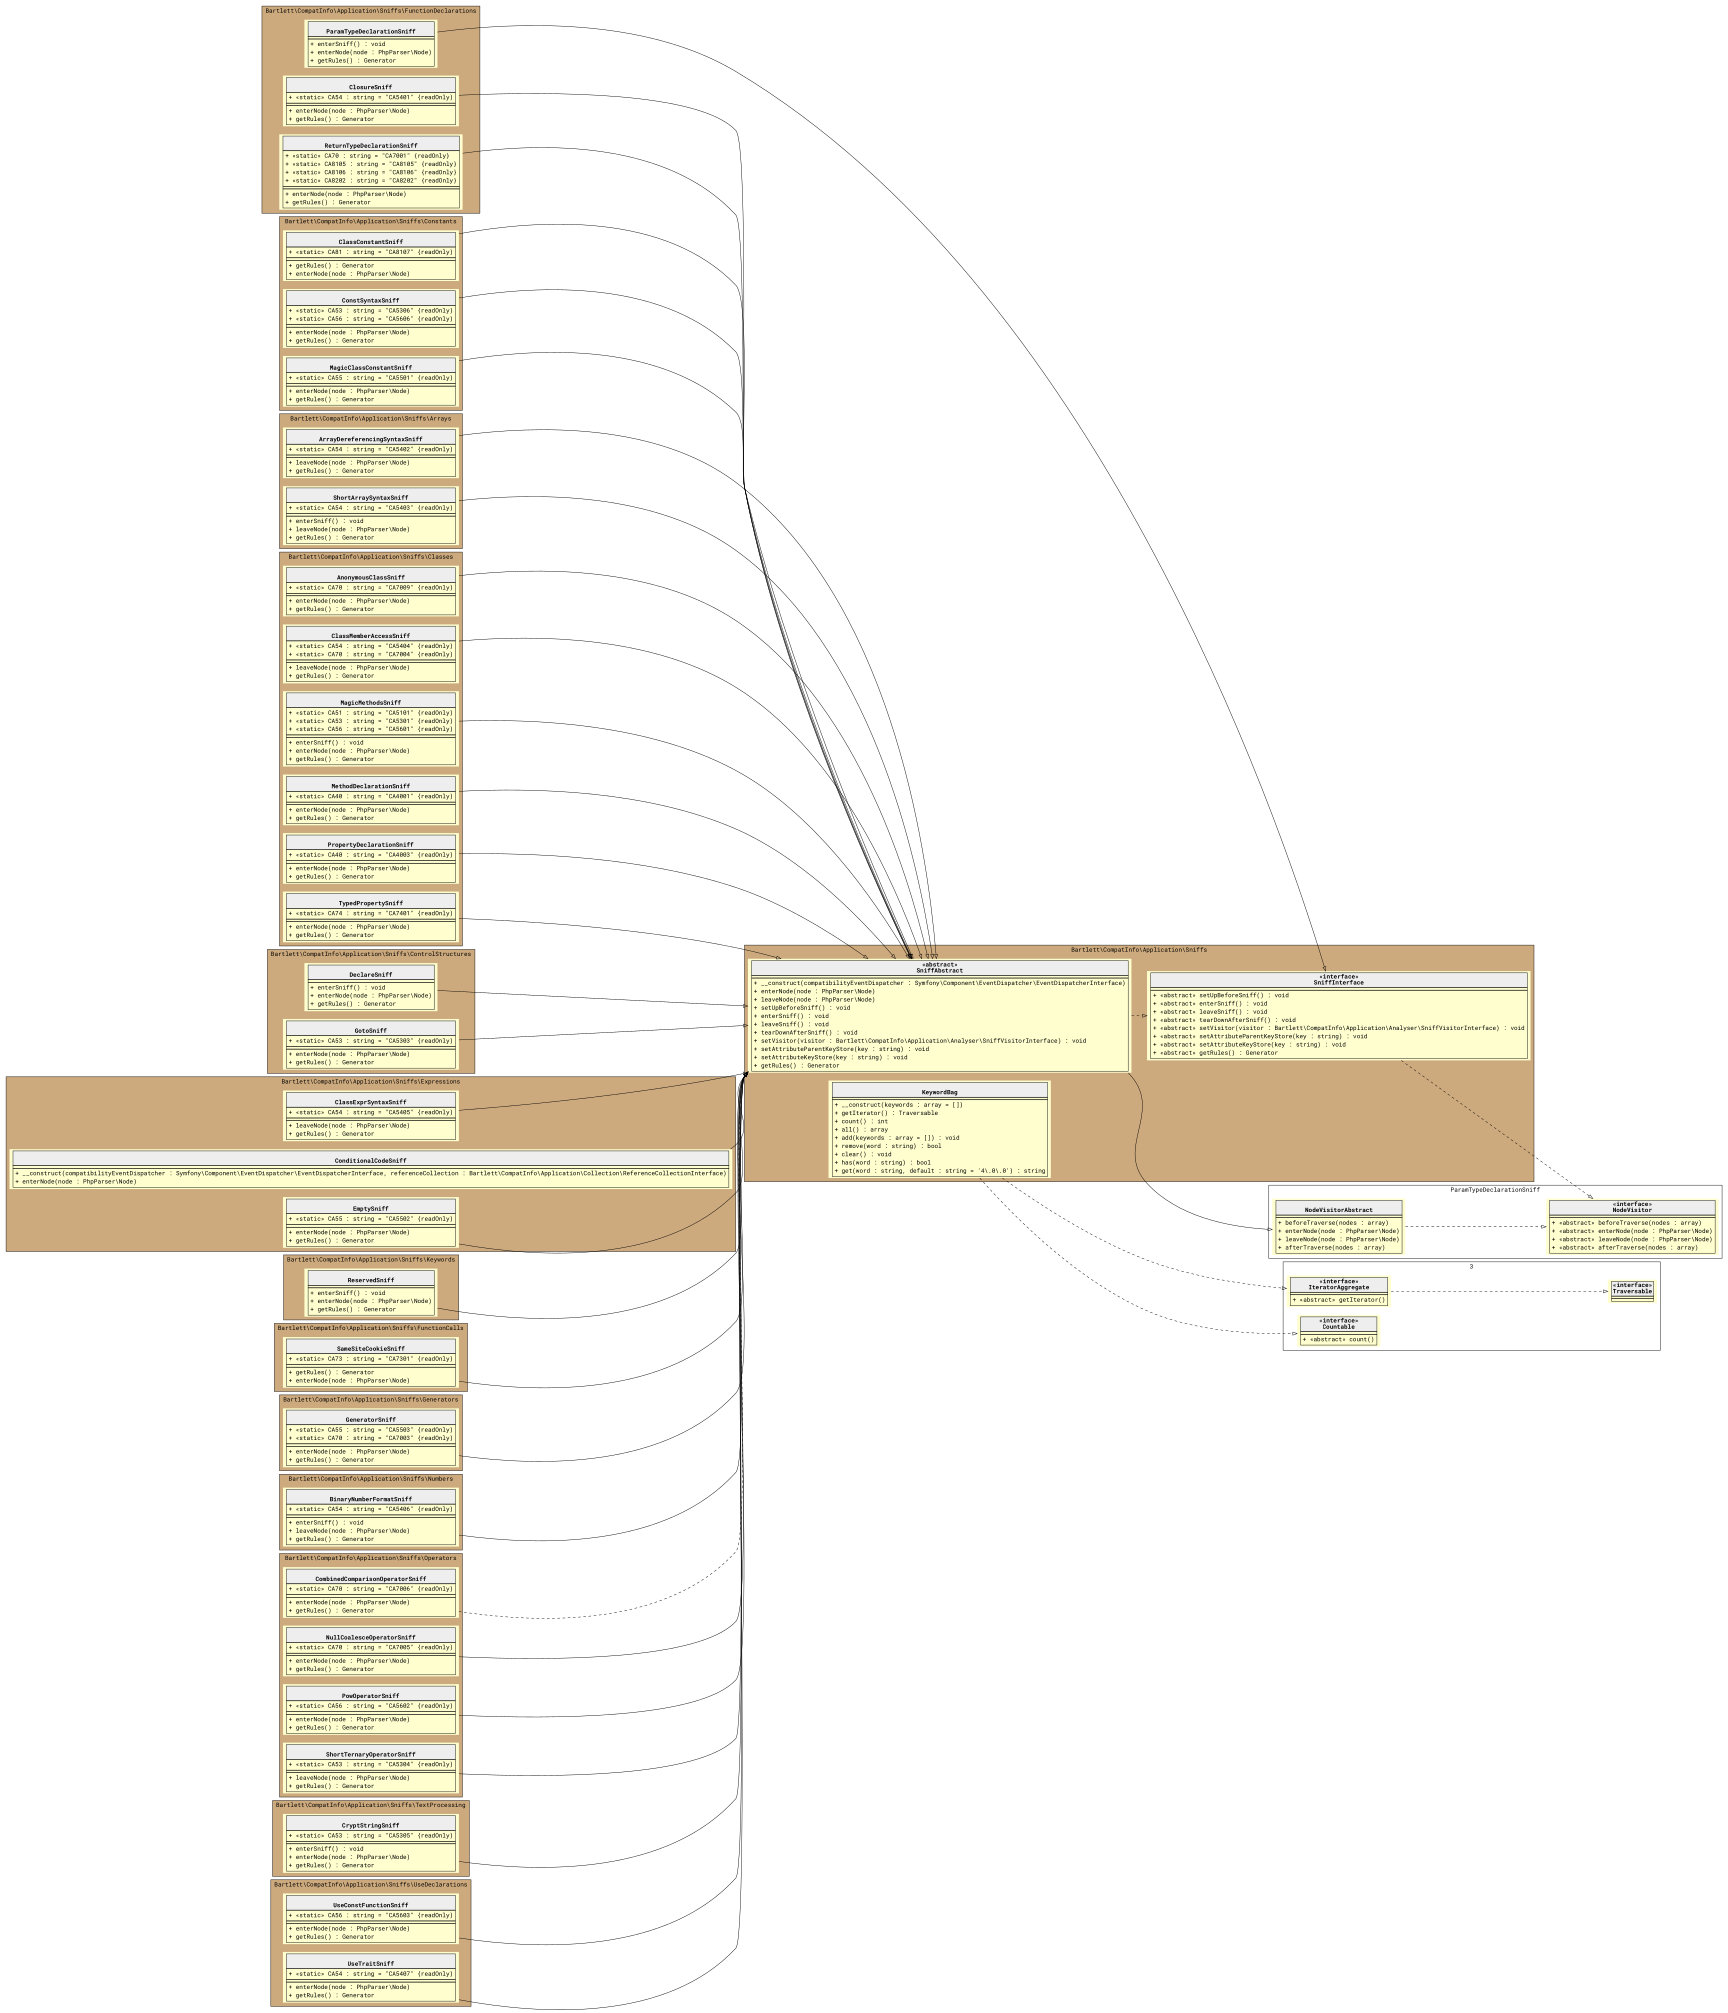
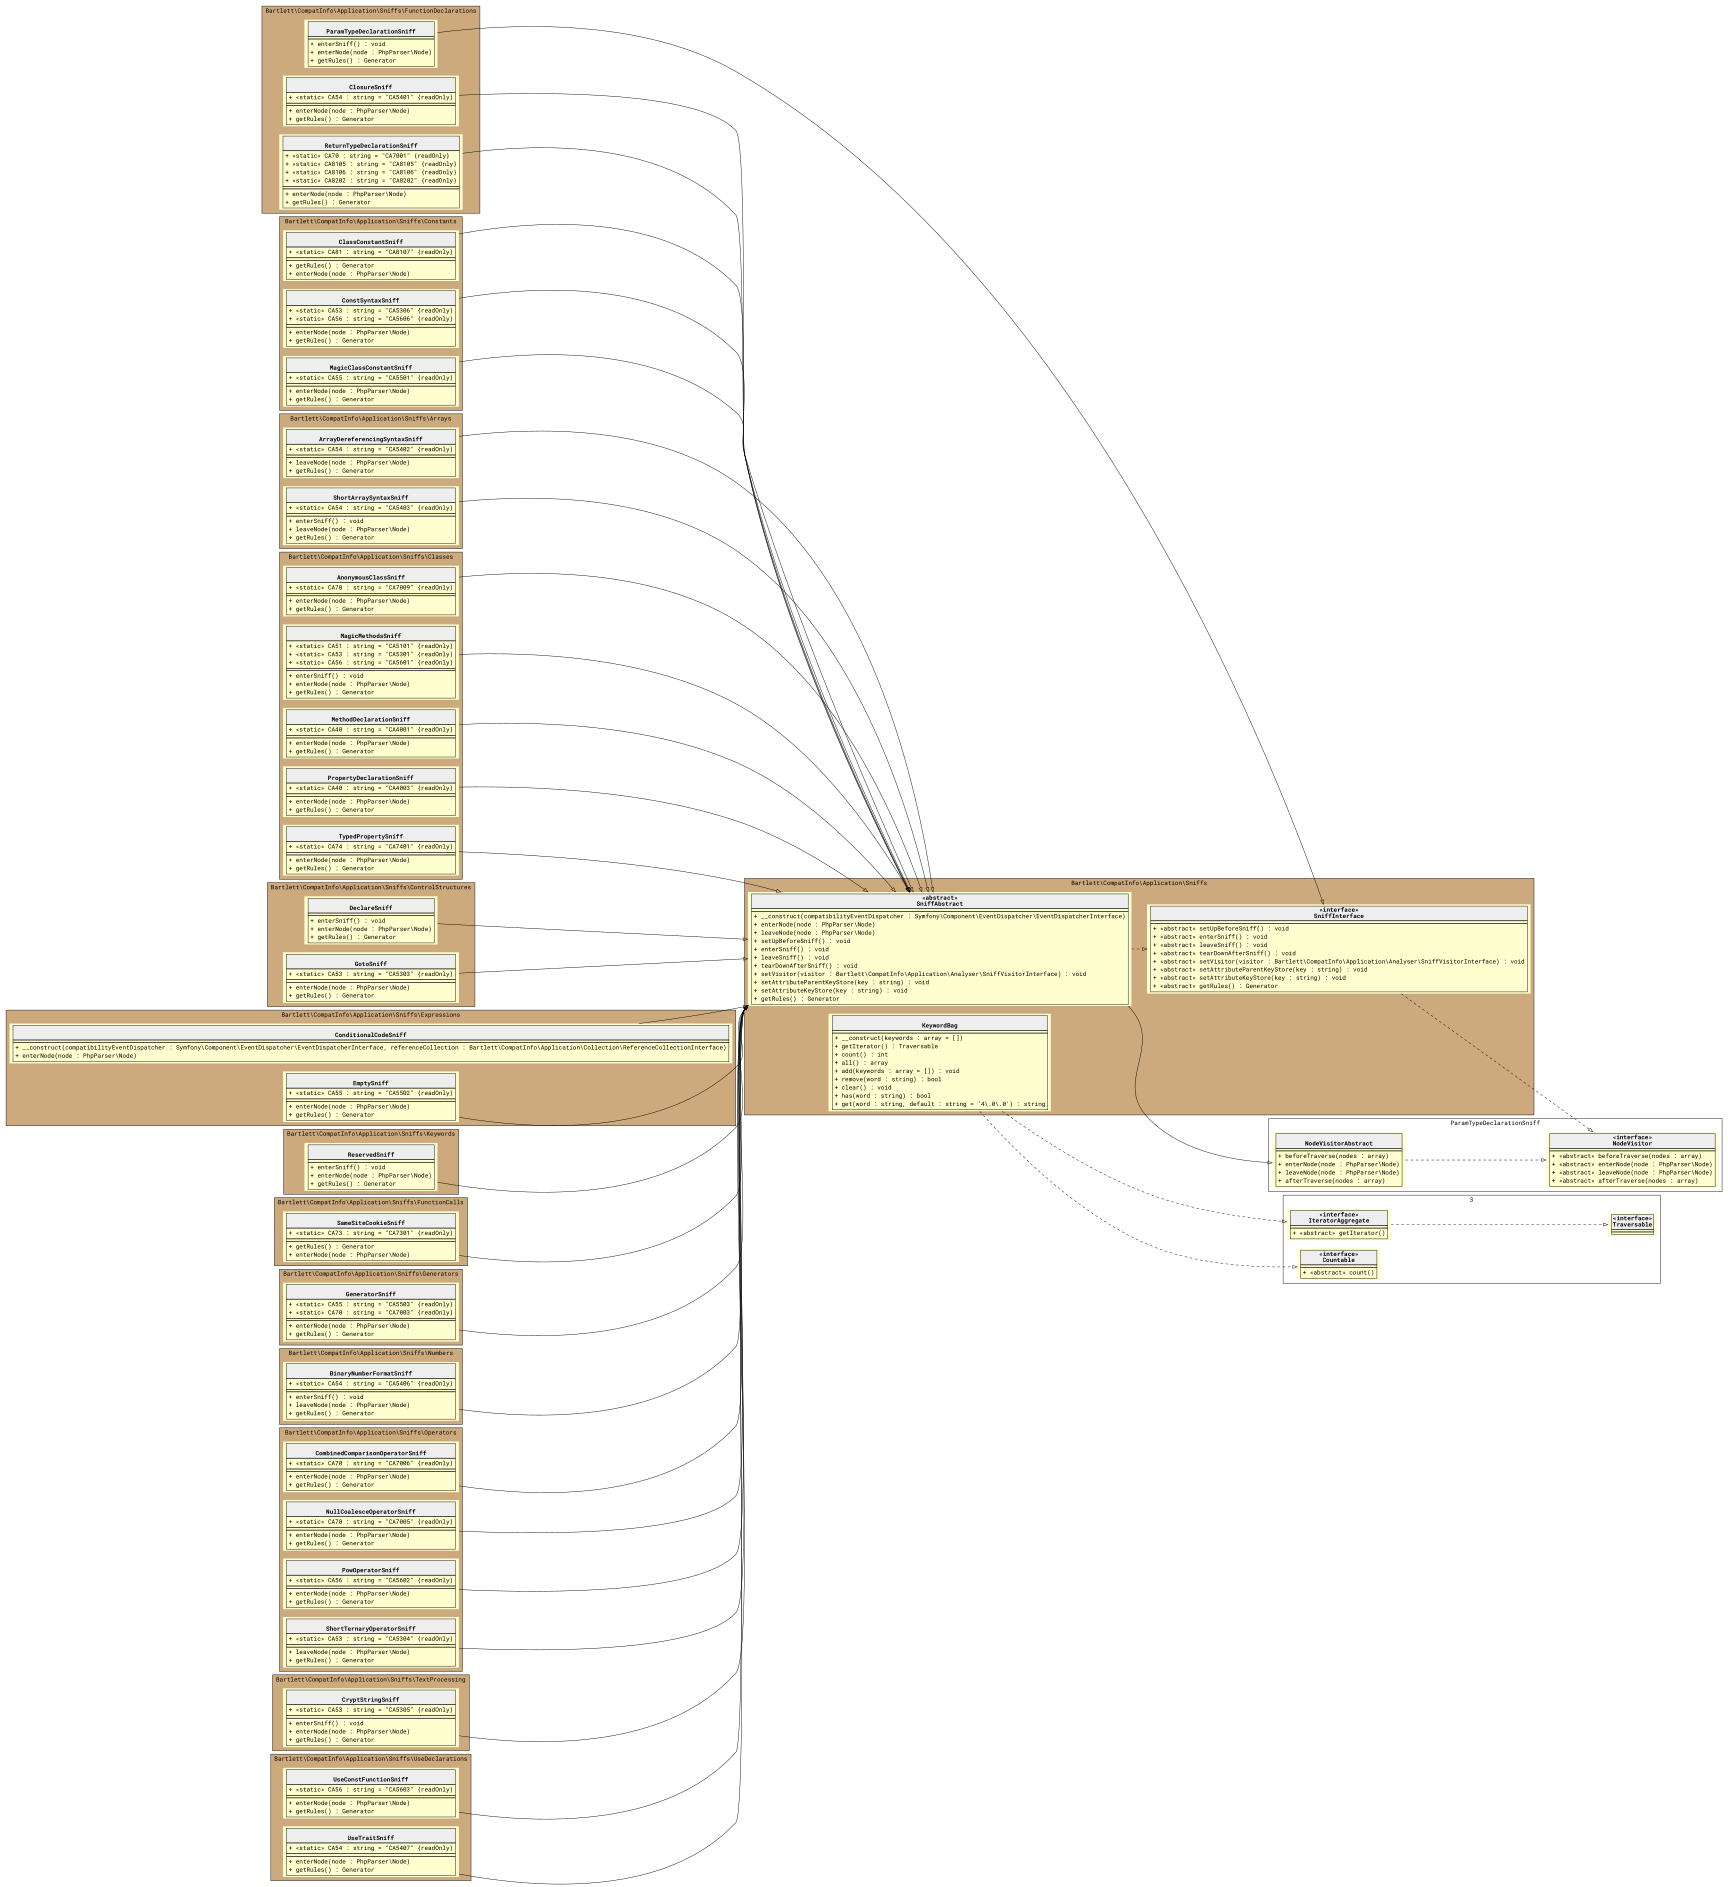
node "ClassMemberAccessSniff": removed
node "ClassExprSyntaxSniff": removed
edge "CombinedComparisonOperatorSniff" -> "SniffAbstract": style dashed -> filled
